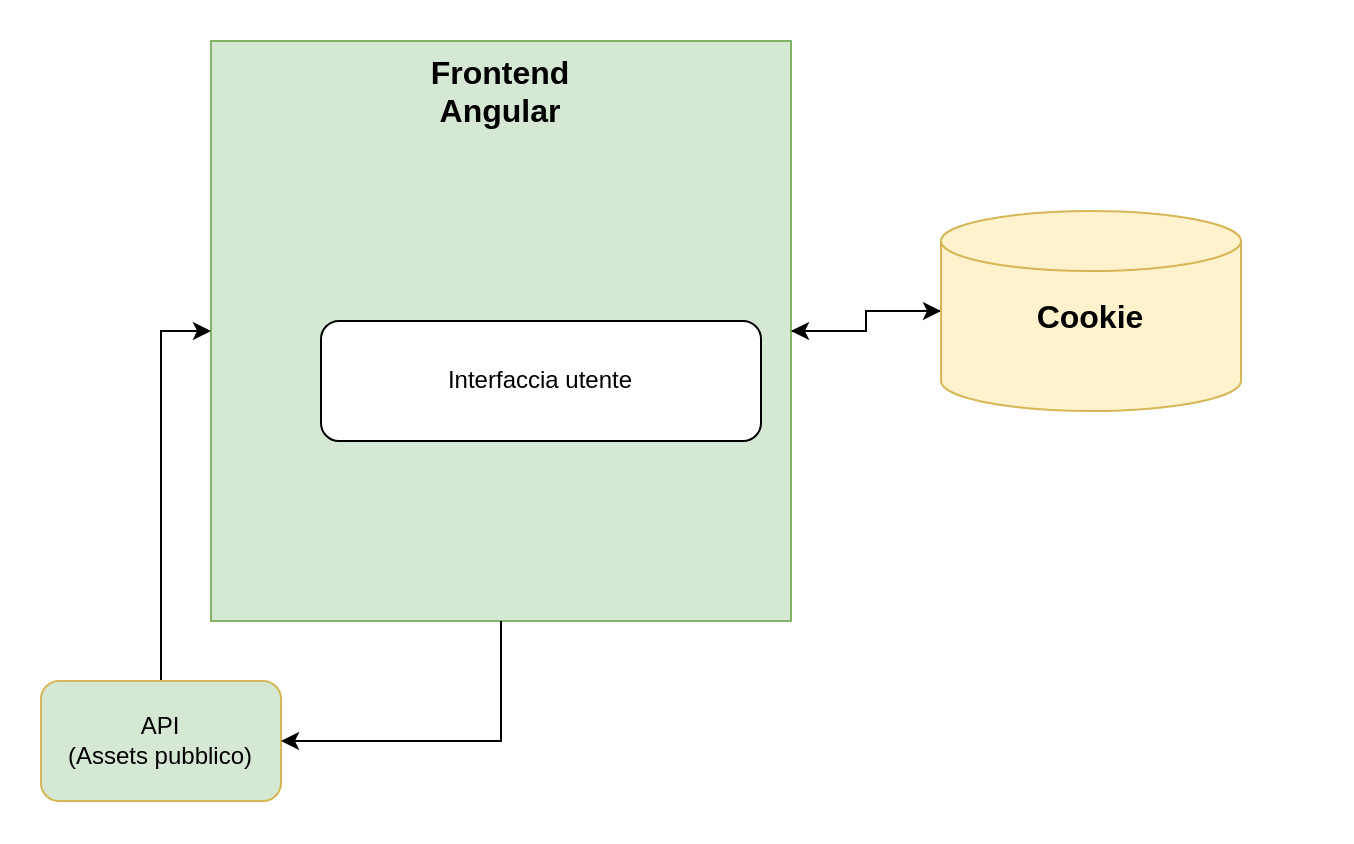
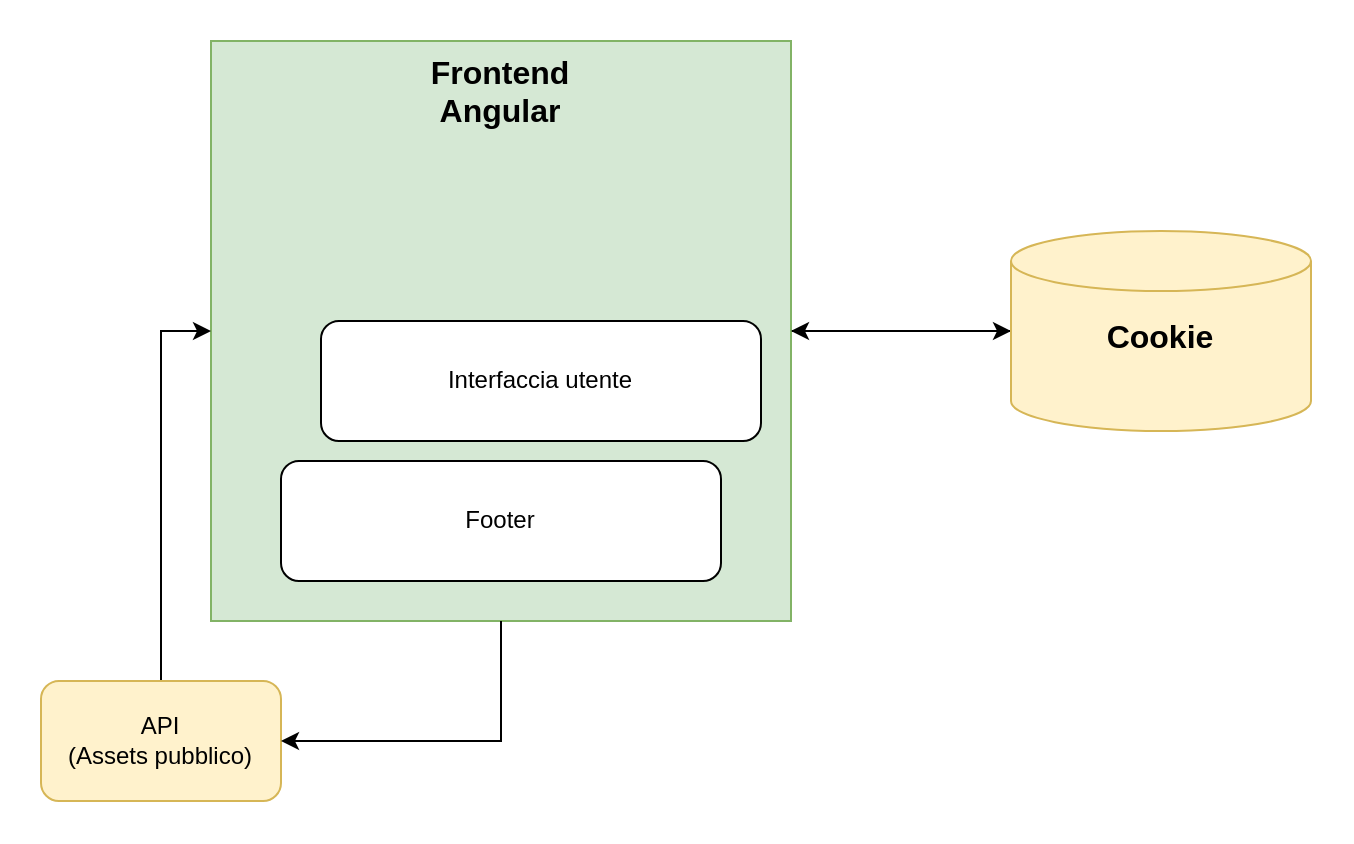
node "Cookie": moved (1091, 311) -> (1161, 331)
node "Footer": added
node "API (Assets pubblico)": fillcolor #d5e8d4 -> #fff2cc
